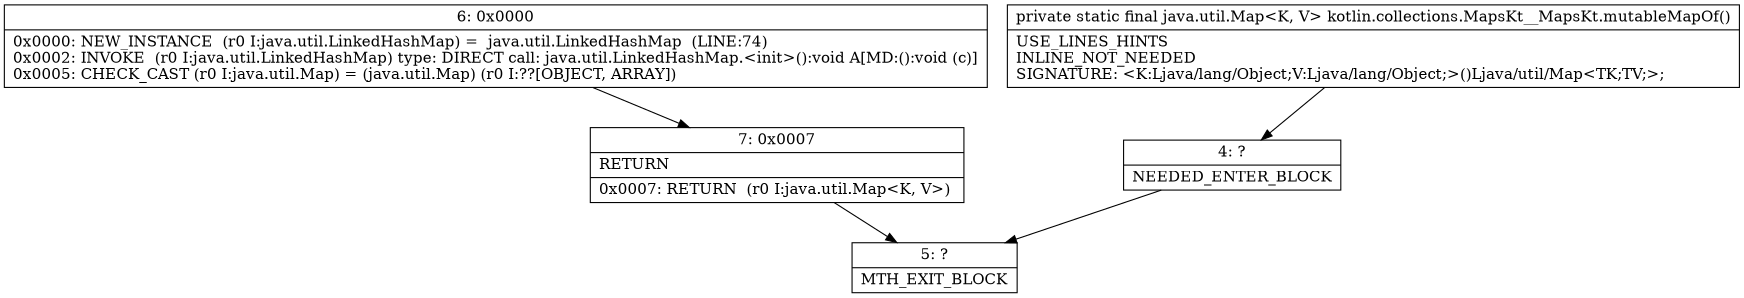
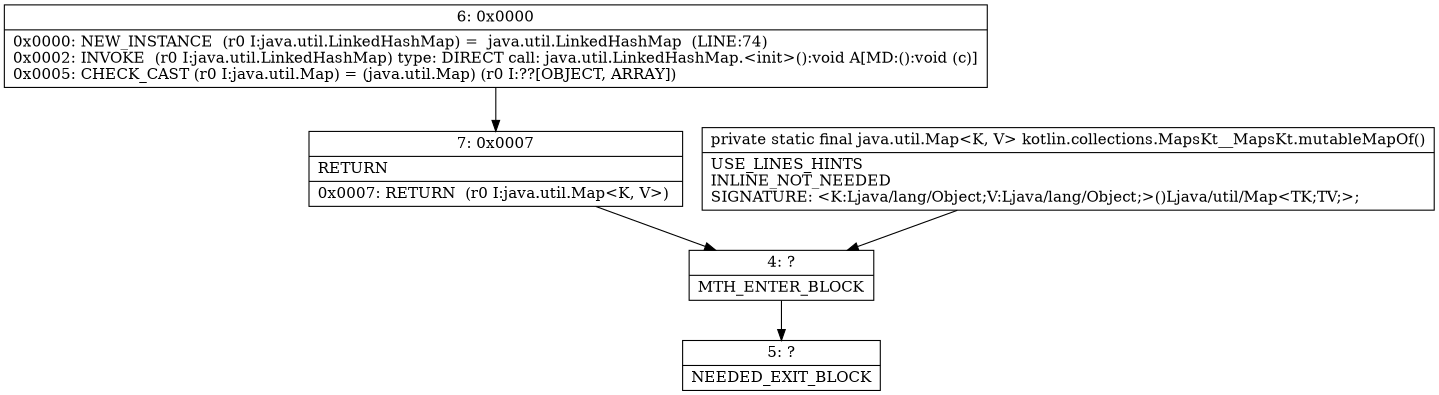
node "4: ?": text "NEEDED_ENTER_BLOCK" -> "MTH_ENTER_BLOCK"
edge "7: 0x0007" -> "5: ?": now "7: 0x0007" -> "4: ?"
node "5: ?": text "MTH_EXIT_BLOCK" -> "NEEDED_EXIT_BLOCK"
